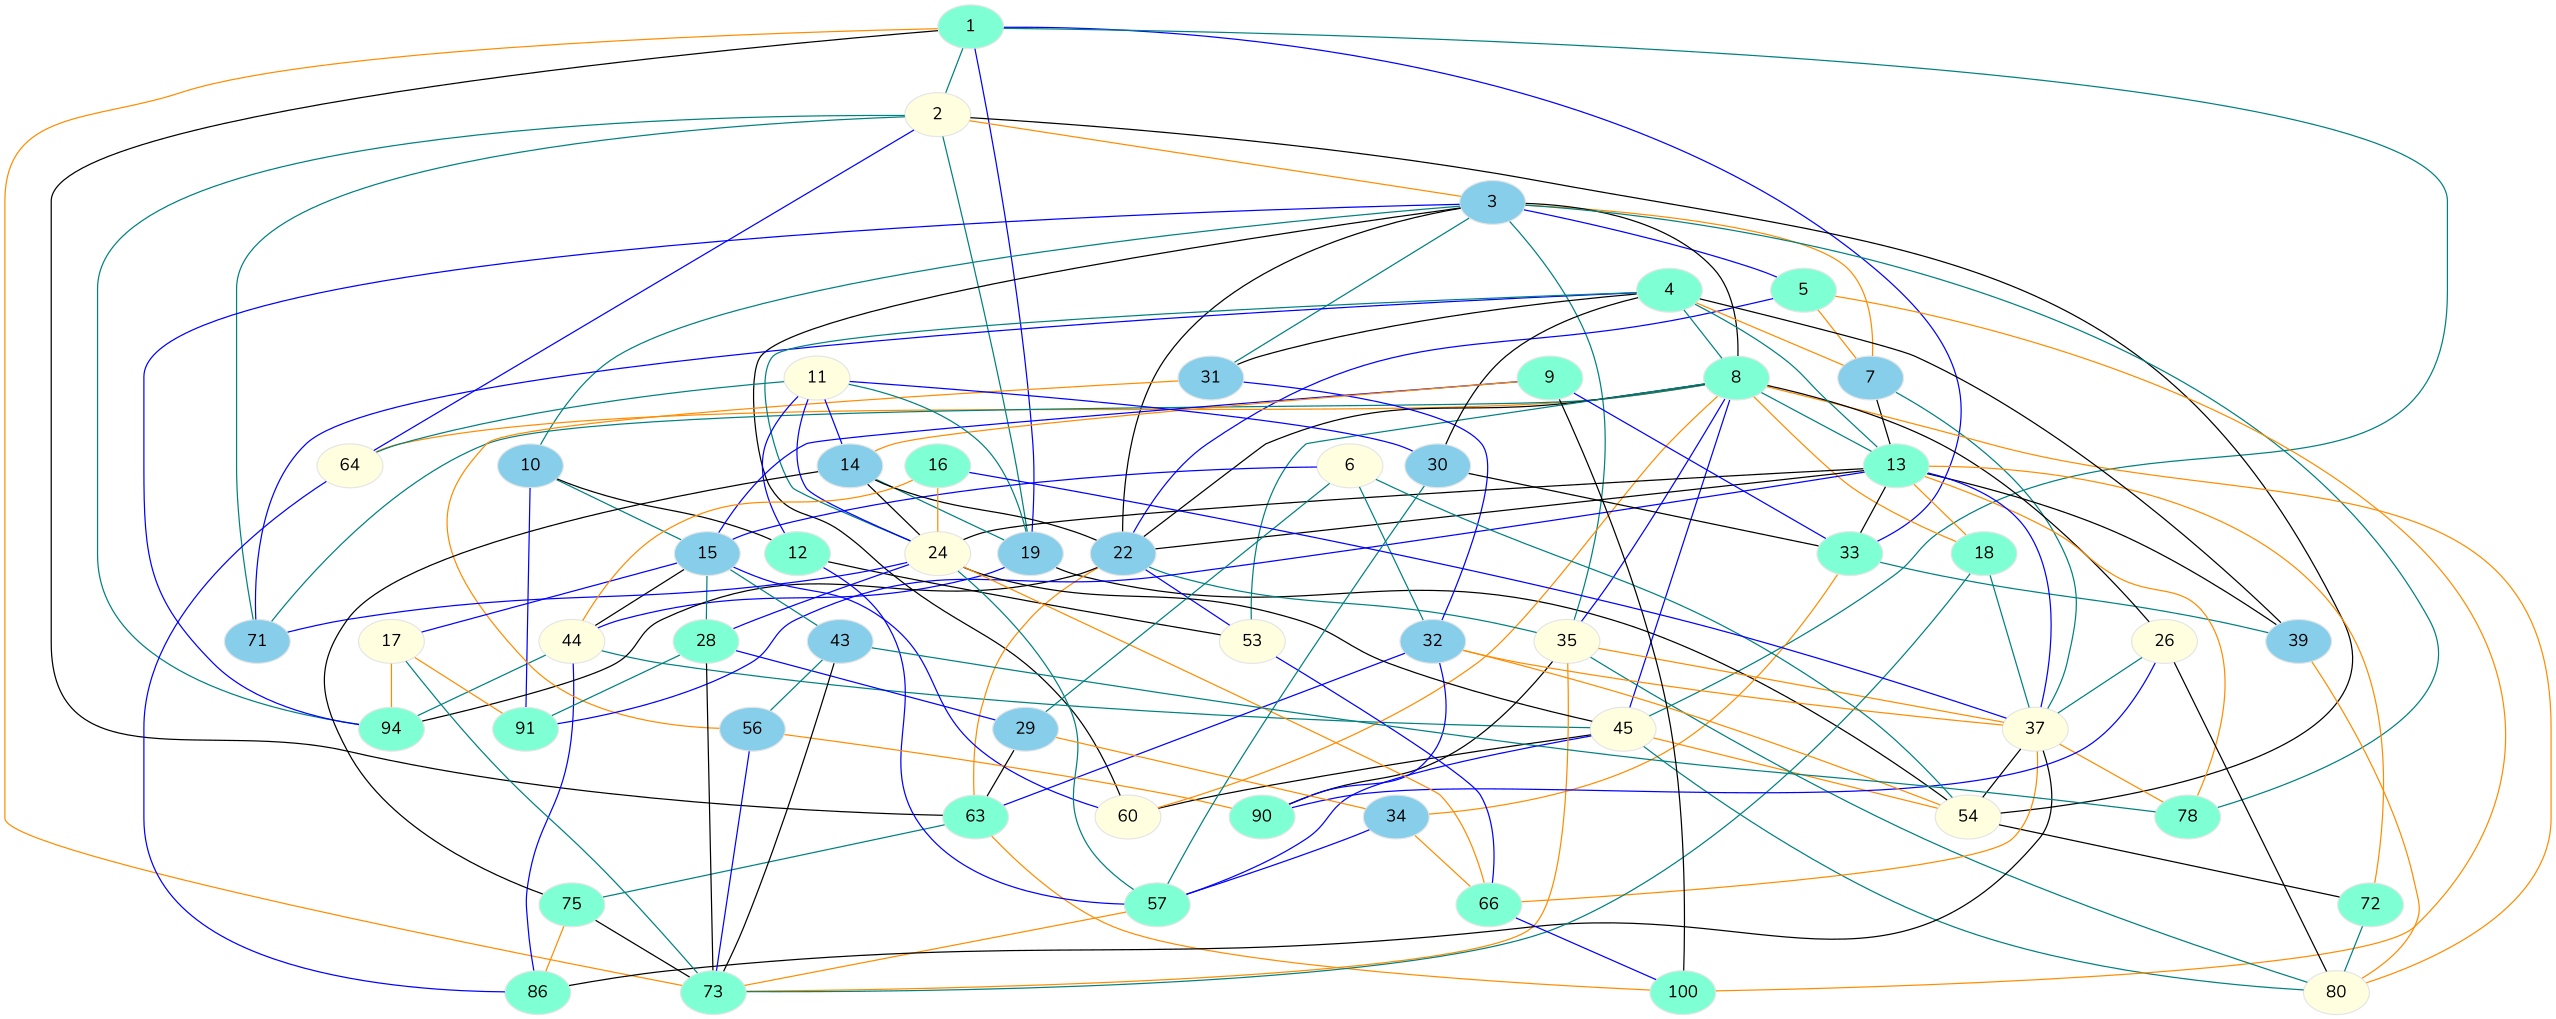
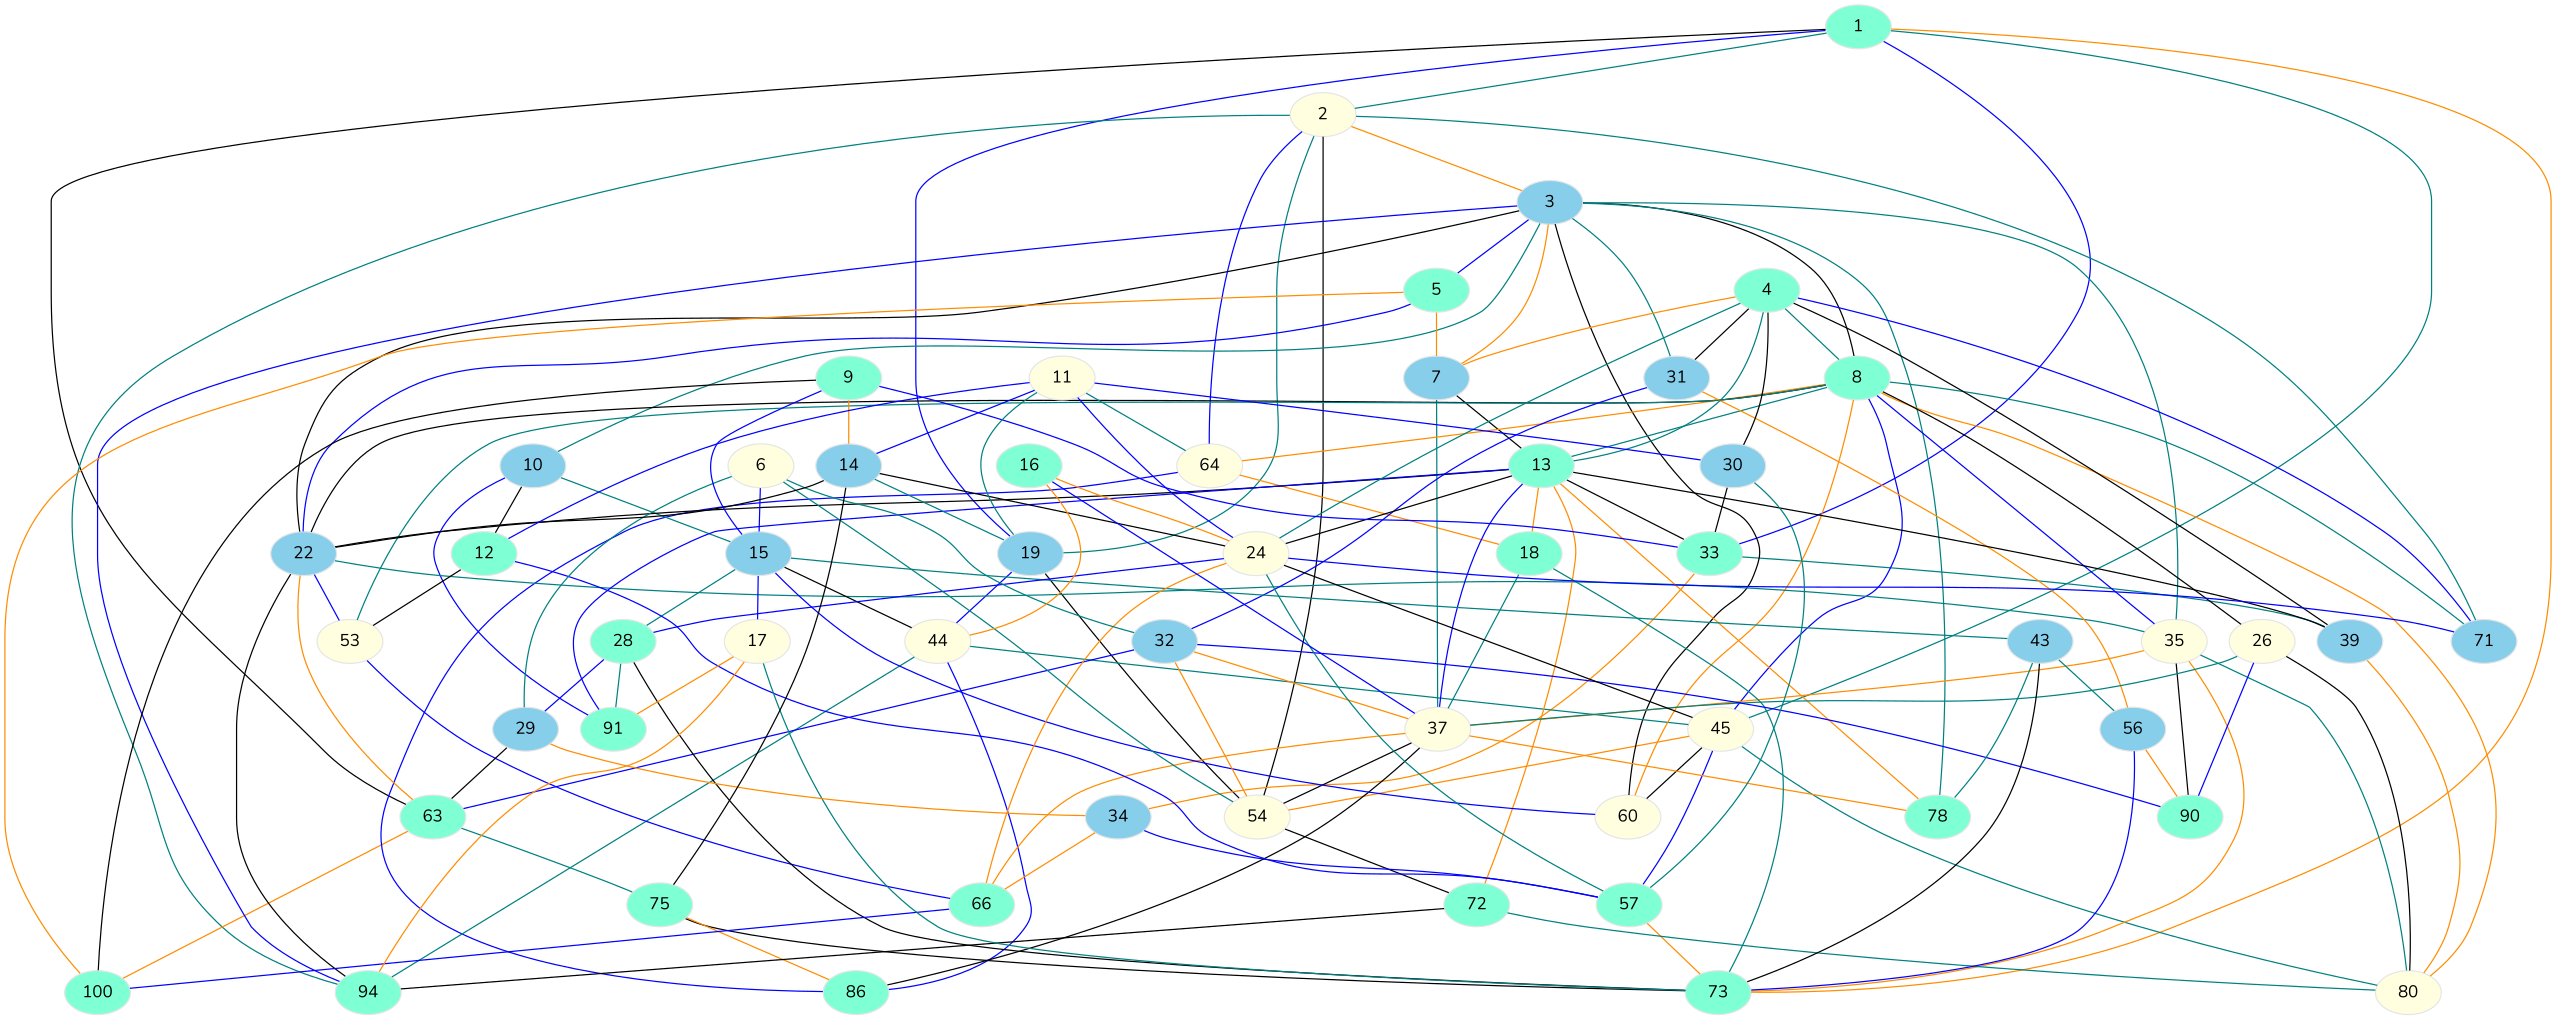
edge "8" -- "18": now "64" -- "18"
edge "72" -- "94": added
